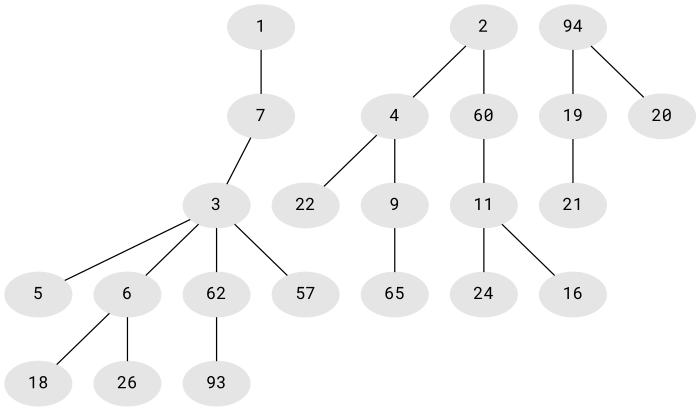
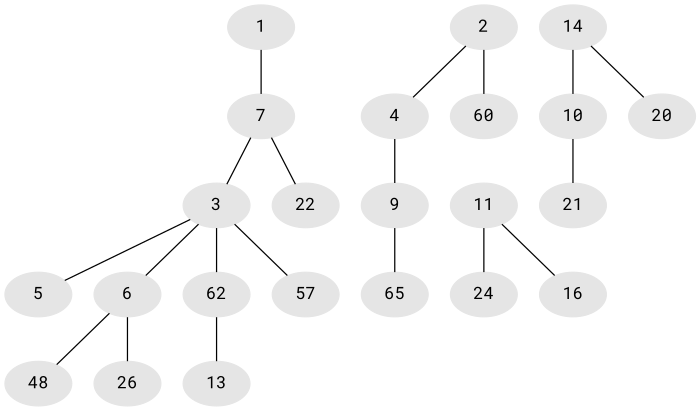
node "94": label "94" -> "14"
node "19": label "19" -> "10"
edge "4" -- "22": now "7" -- "22"
edge "60" -- "11": removed
node "18": label "18" -> "48"
node "93": label "93" -> "13"
